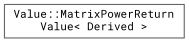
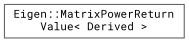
node "Value::MatrixPowerReturn Value< Derived >": label "Value::MatrixPowerReturn Value< Derived >" -> "Eigen::MatrixPowerReturn Value< Derived >"
